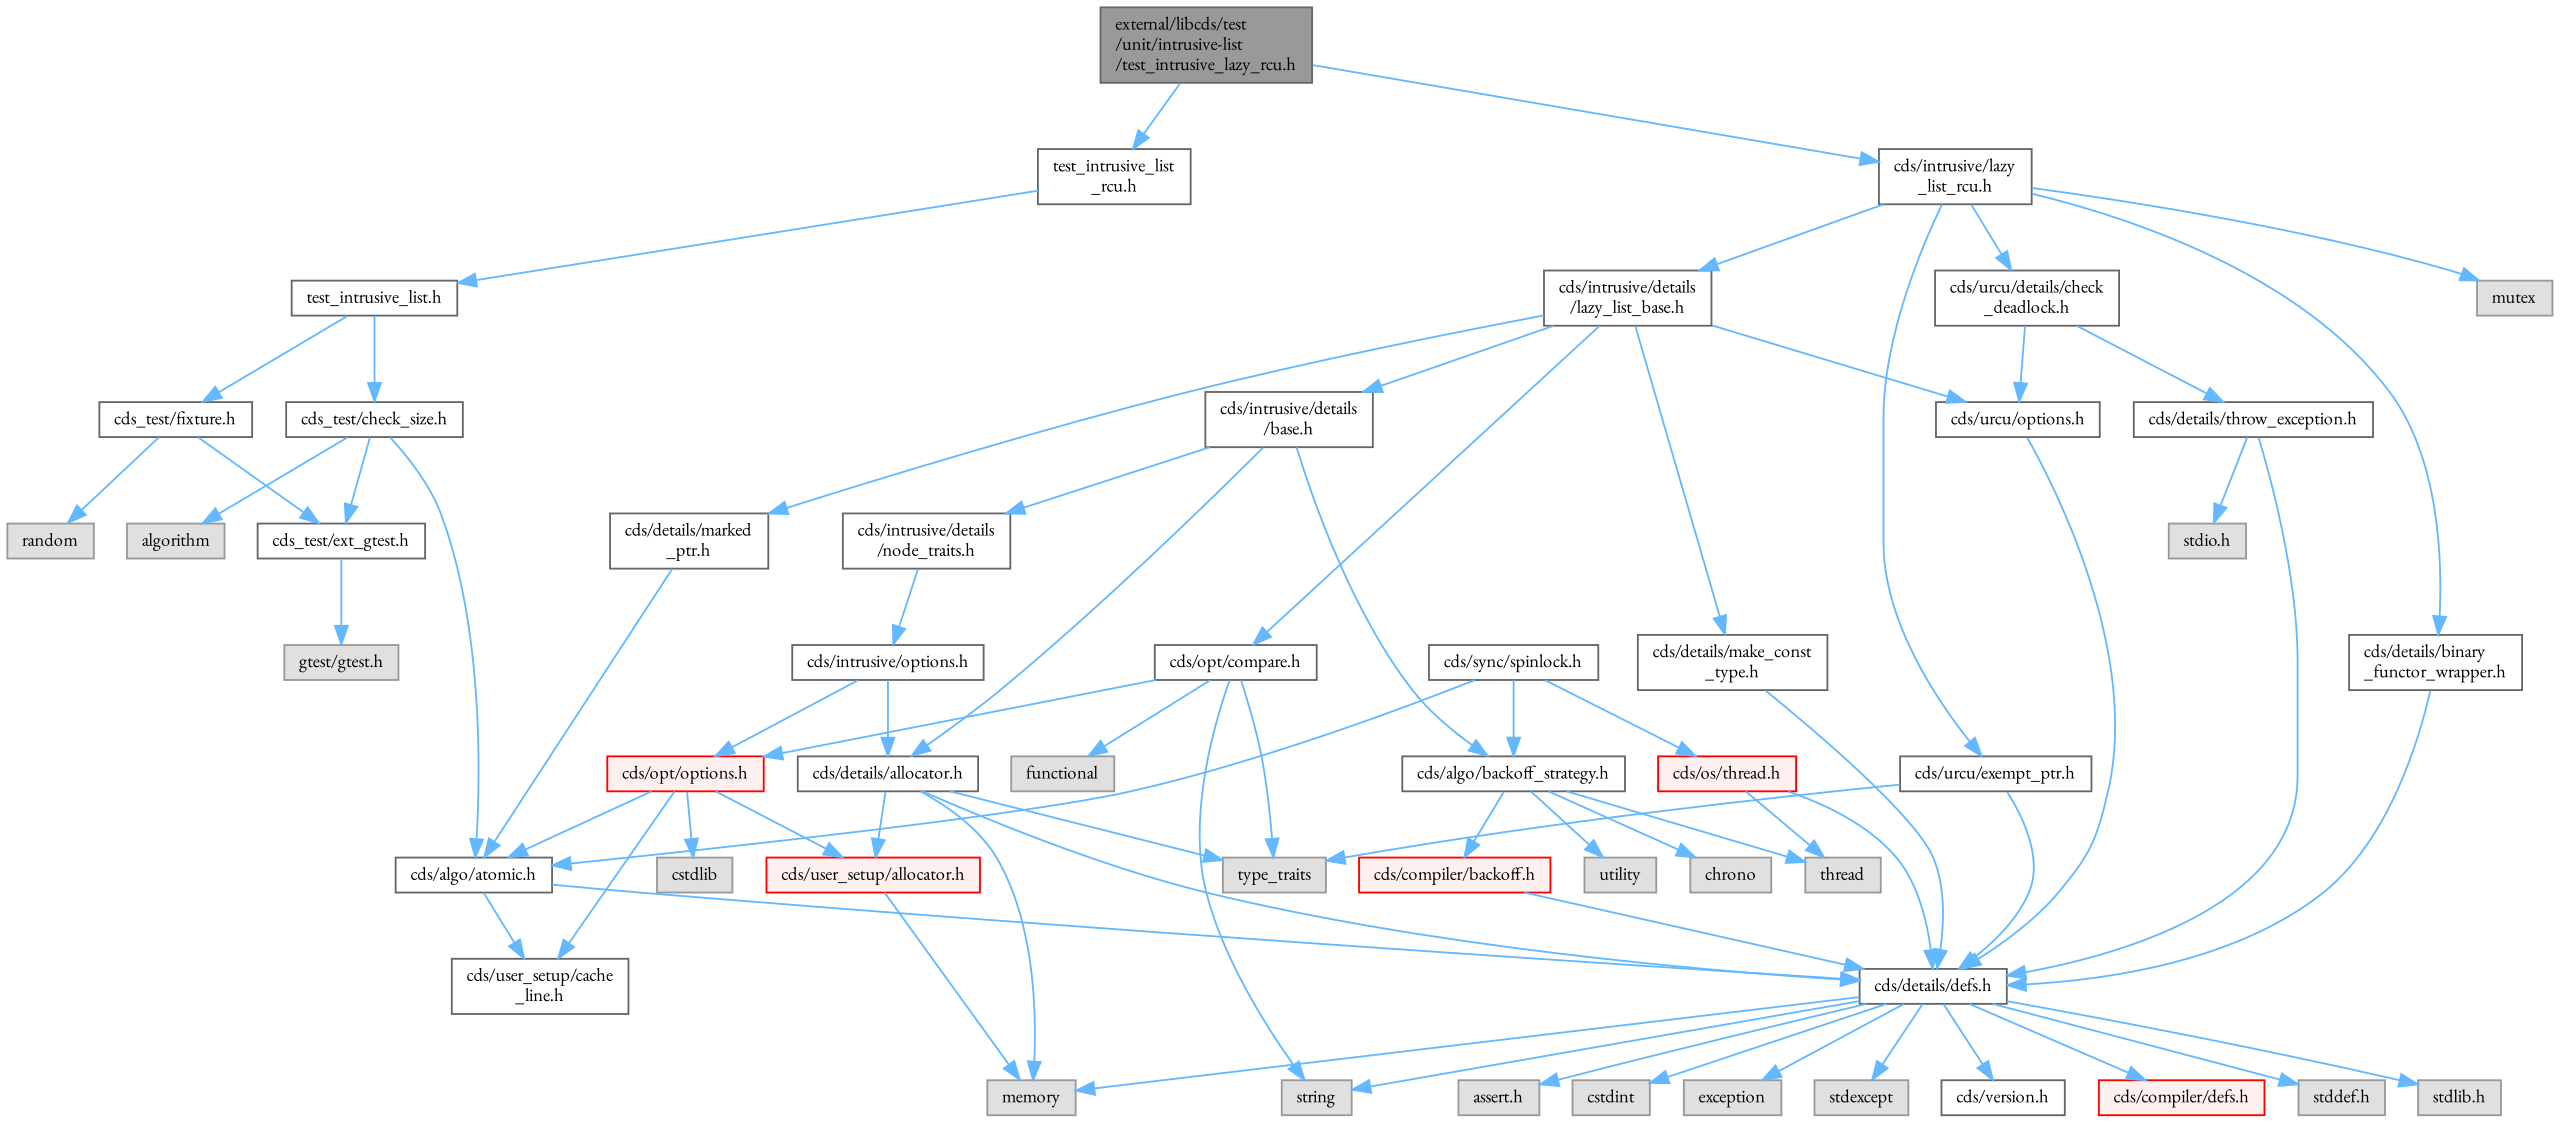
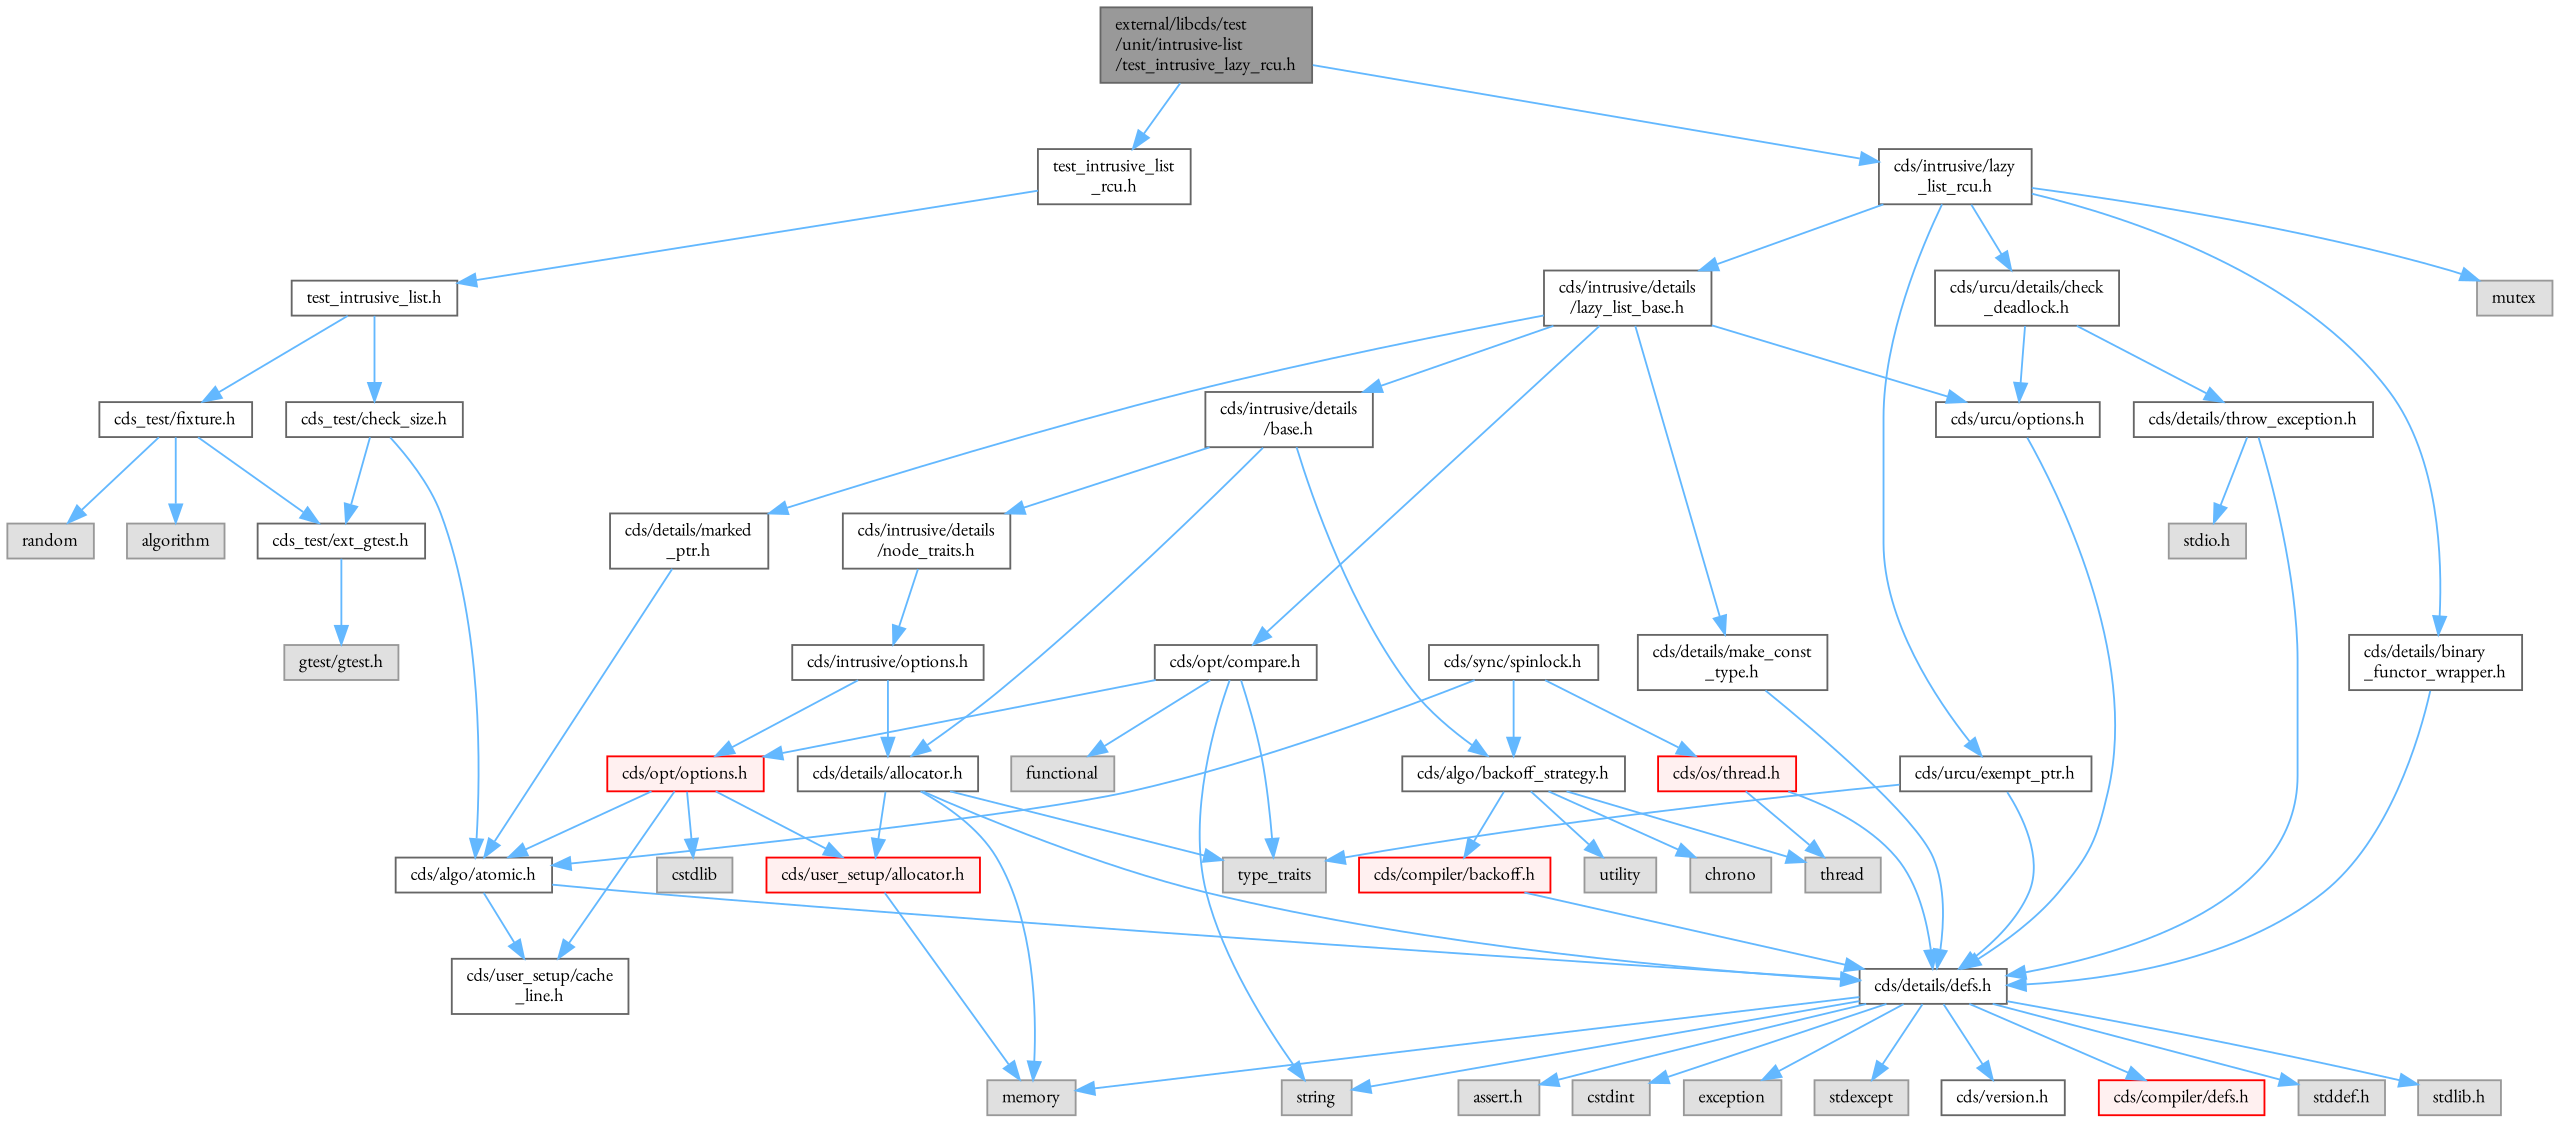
edge "cds_test/check_size.h" -> "algorithm": now "cds_test/fixture.h" -> "algorithm"
